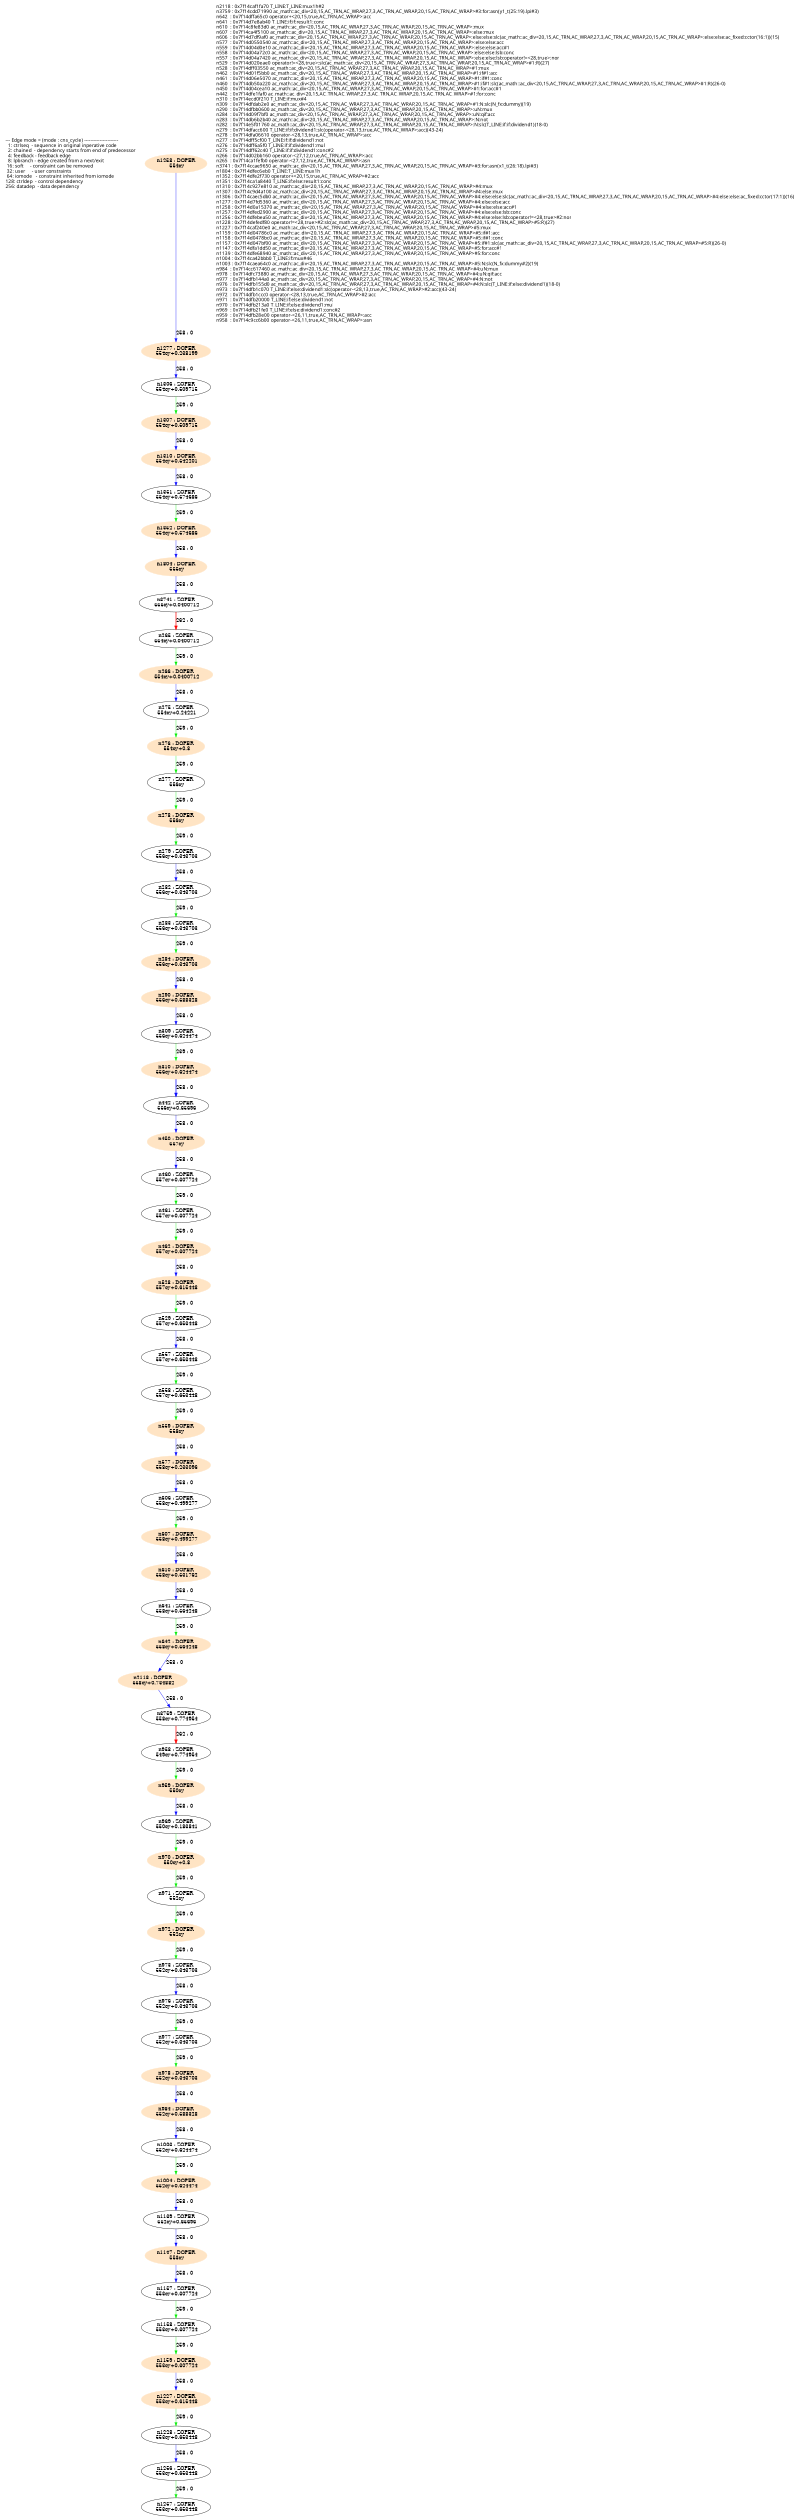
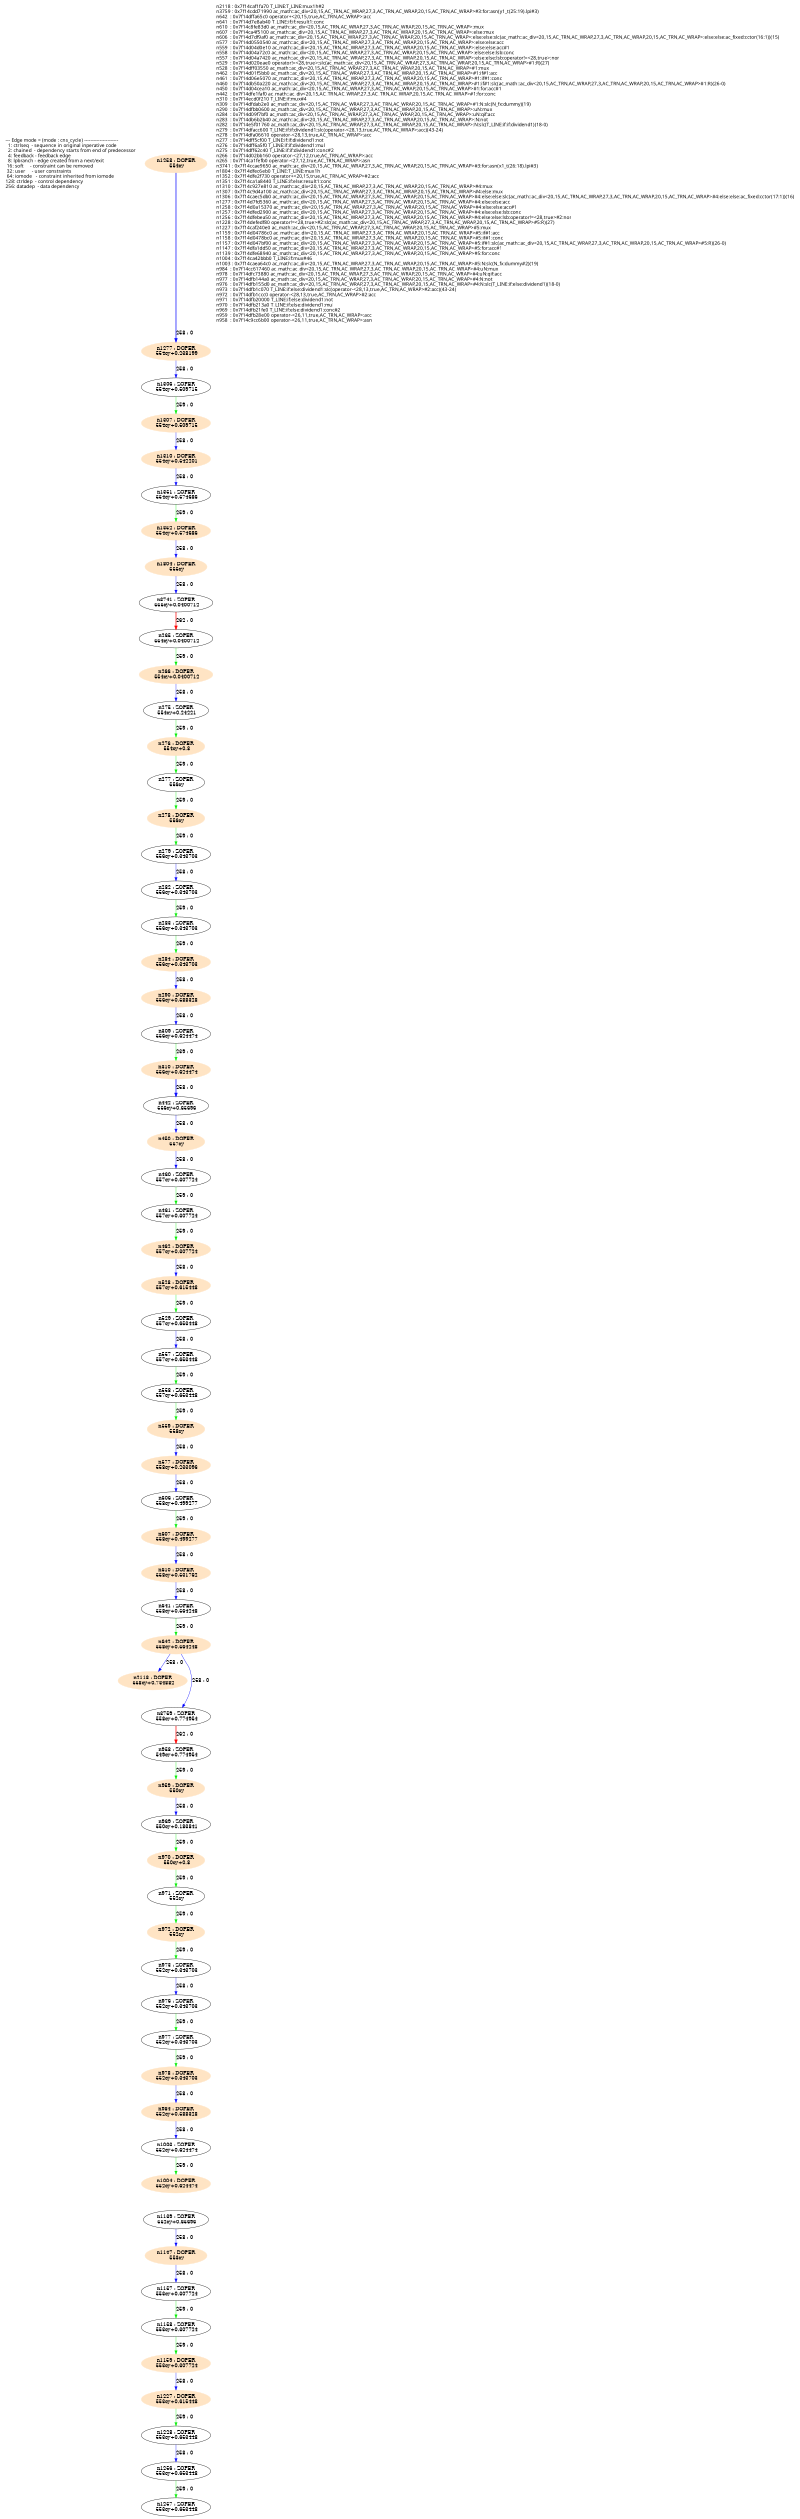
edge "n1258 : DOPER 554cy" -> "n1277 : DOPER 554cy+0.238199": style solid -> bold
edge "n2118 : DOPER 558cy+0.734882" -> "n3759 : ZOPER 558cy+0.774954": now "n642 : DOPER 558cy+0.564248" -> "n3759 : ZOPER 558cy+0.774954"
edge "n1004 : DOPER 552cy+0.624474" -> "n1139 : ZOPER 552cy+0.65696": removed, label "258 : 0"
